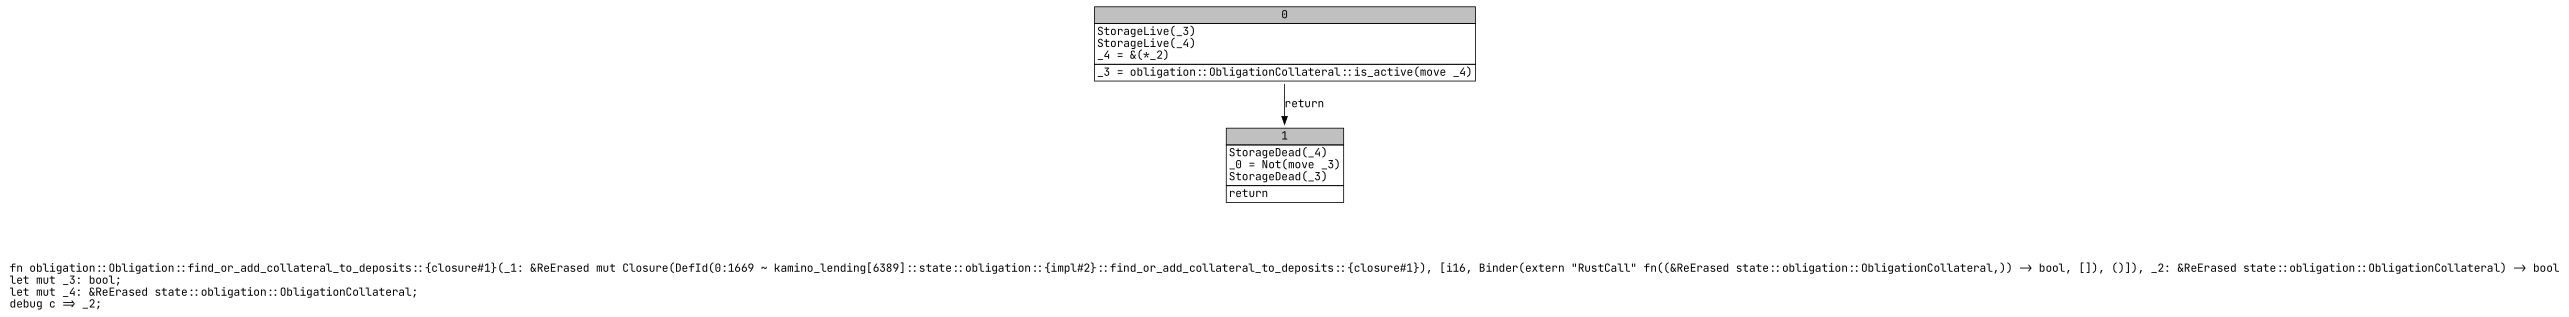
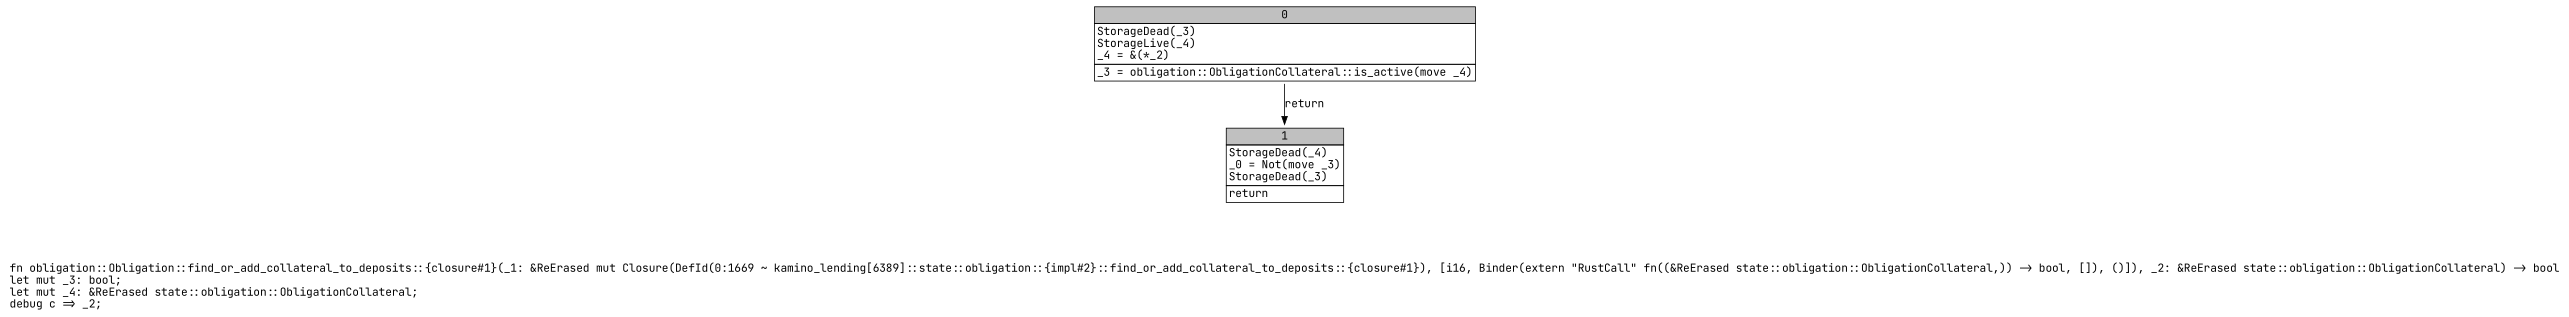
node "0": text "StorageLive(_3)" -> "StorageDead(_3)"
